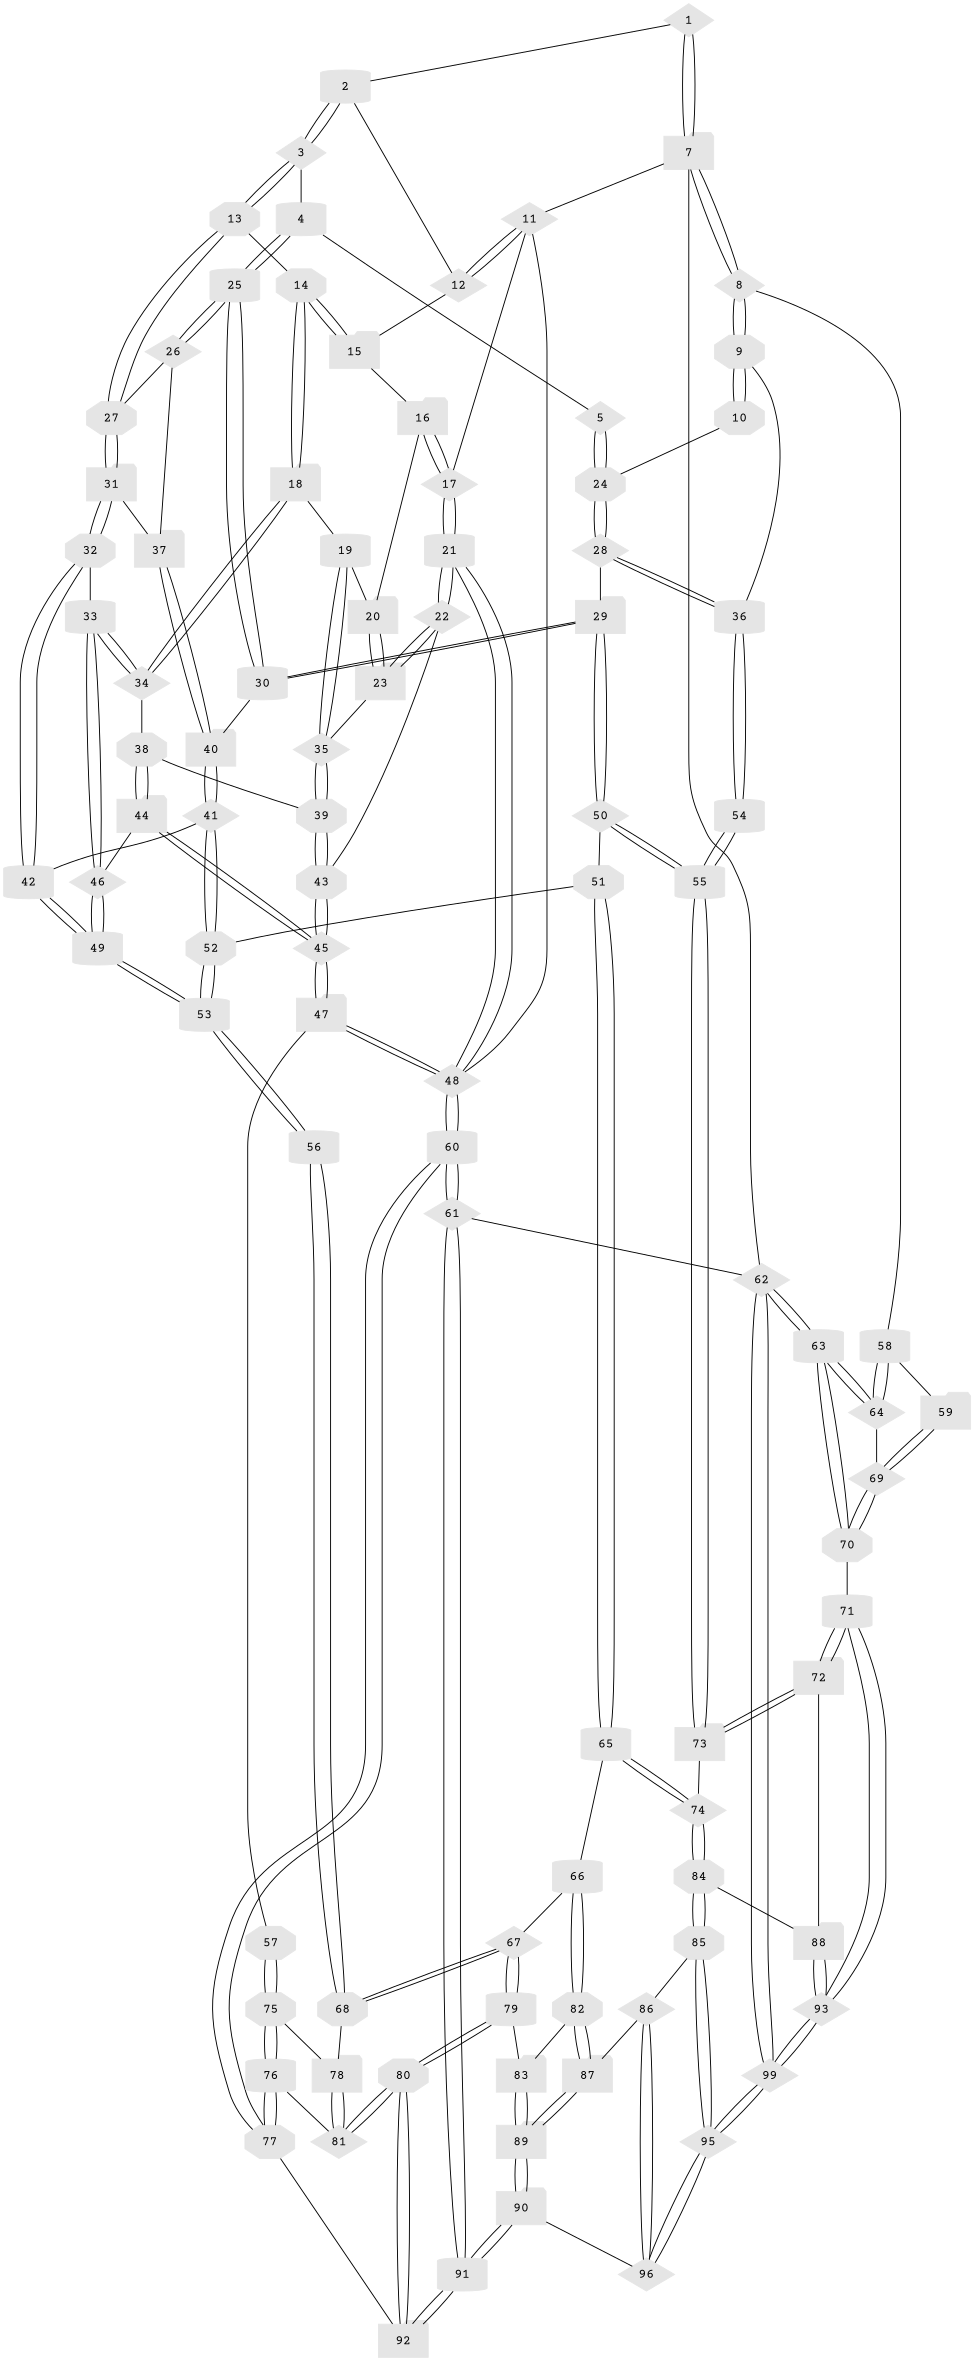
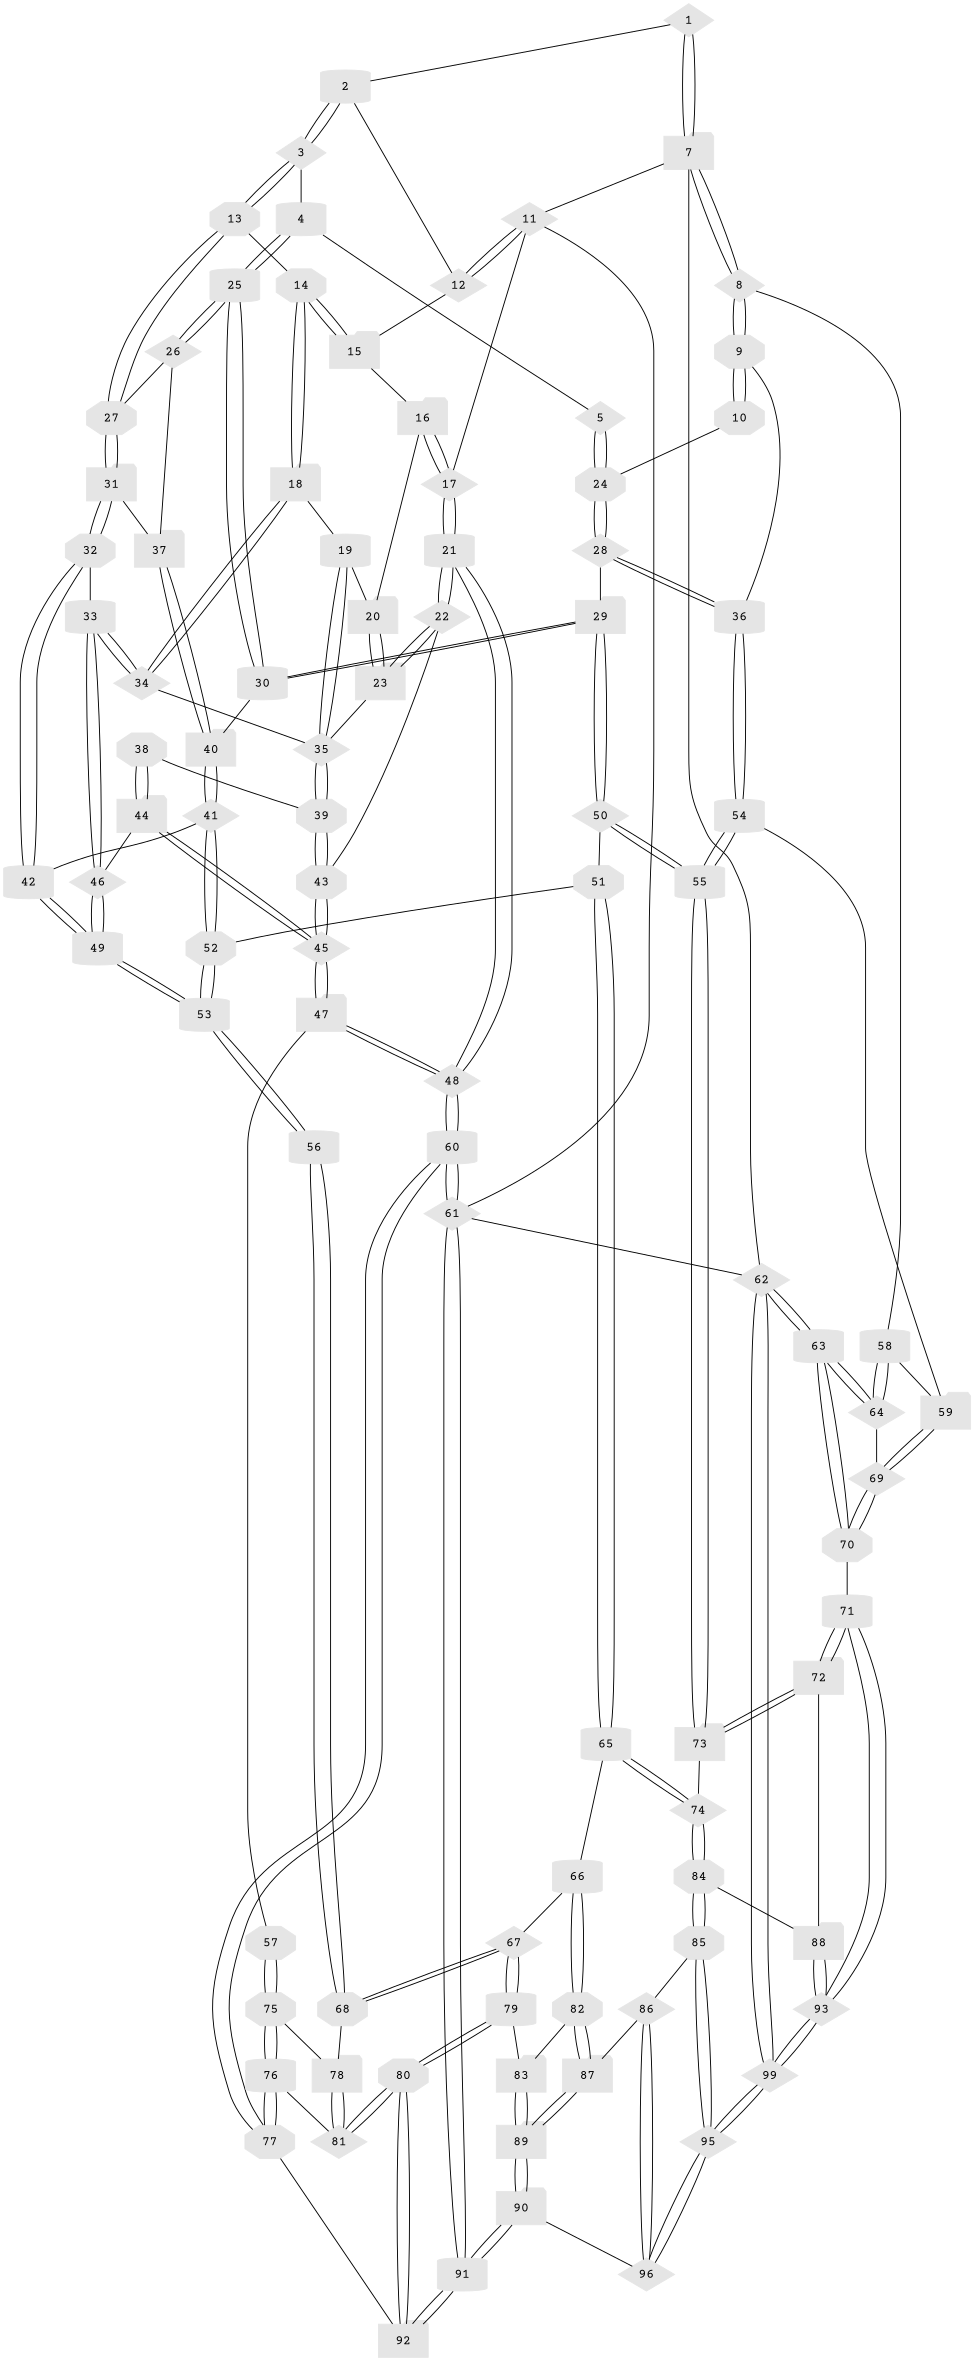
edge "11" -- "48": now "11" -- "61"
edge "34" -- "38": now "34" -- "35"
edge "54" -- "59": added
